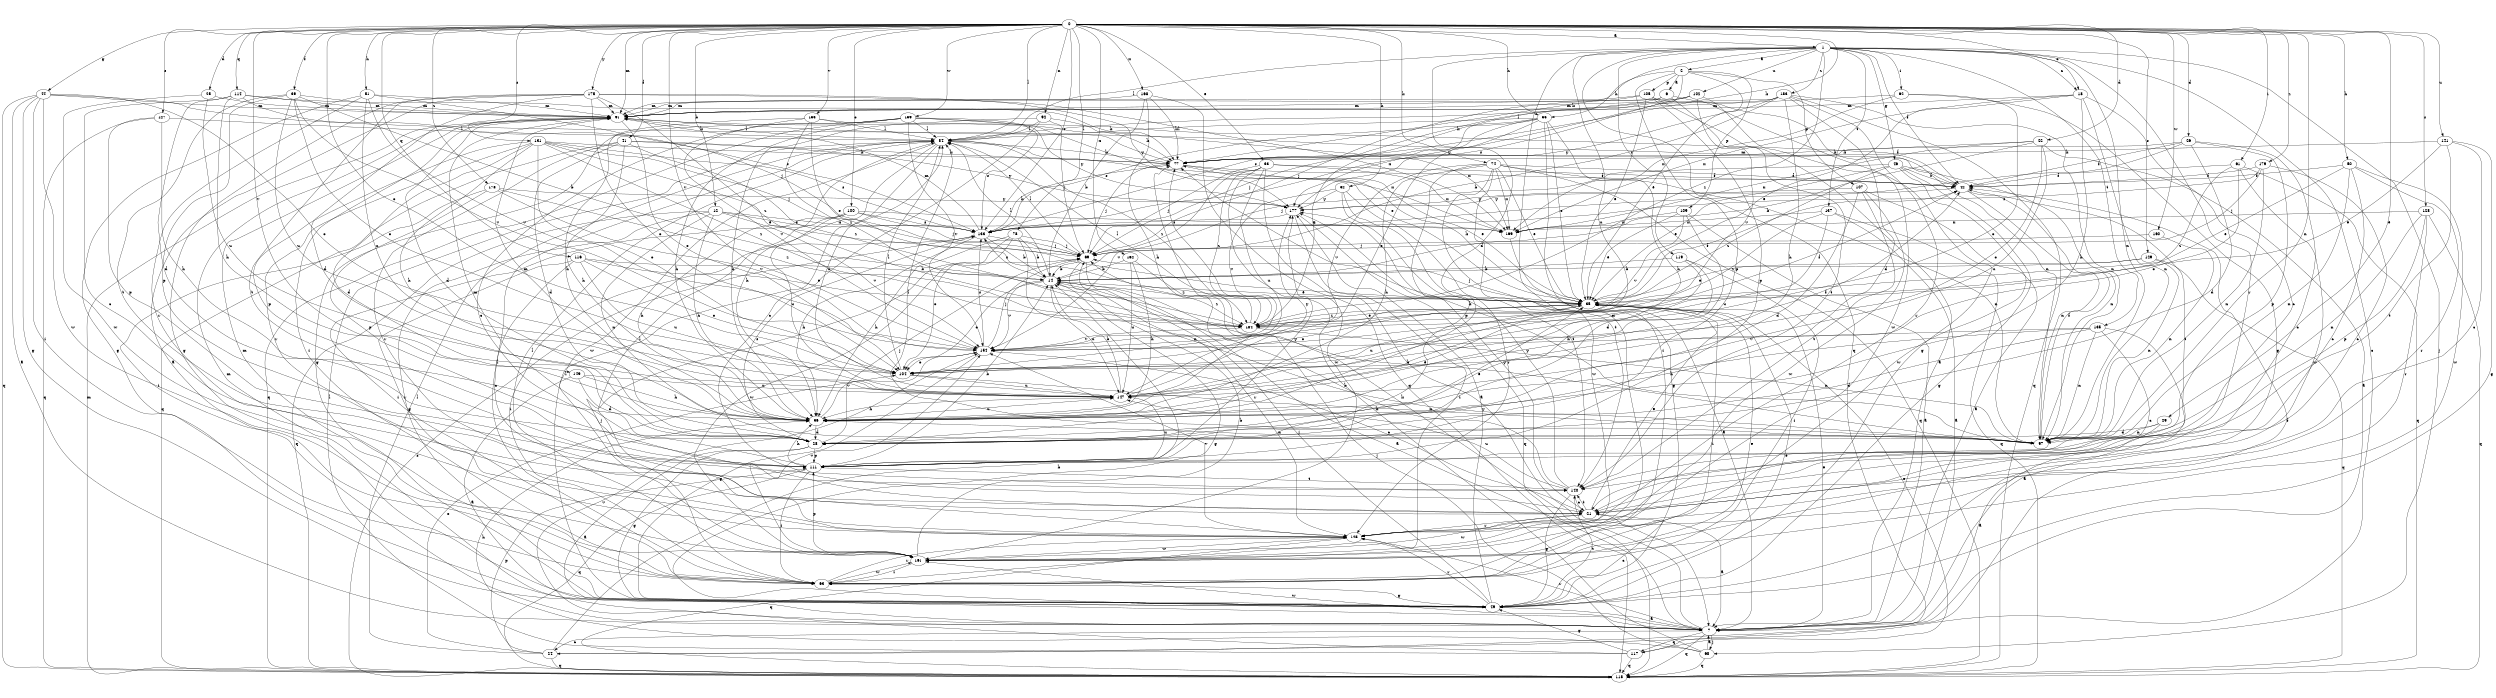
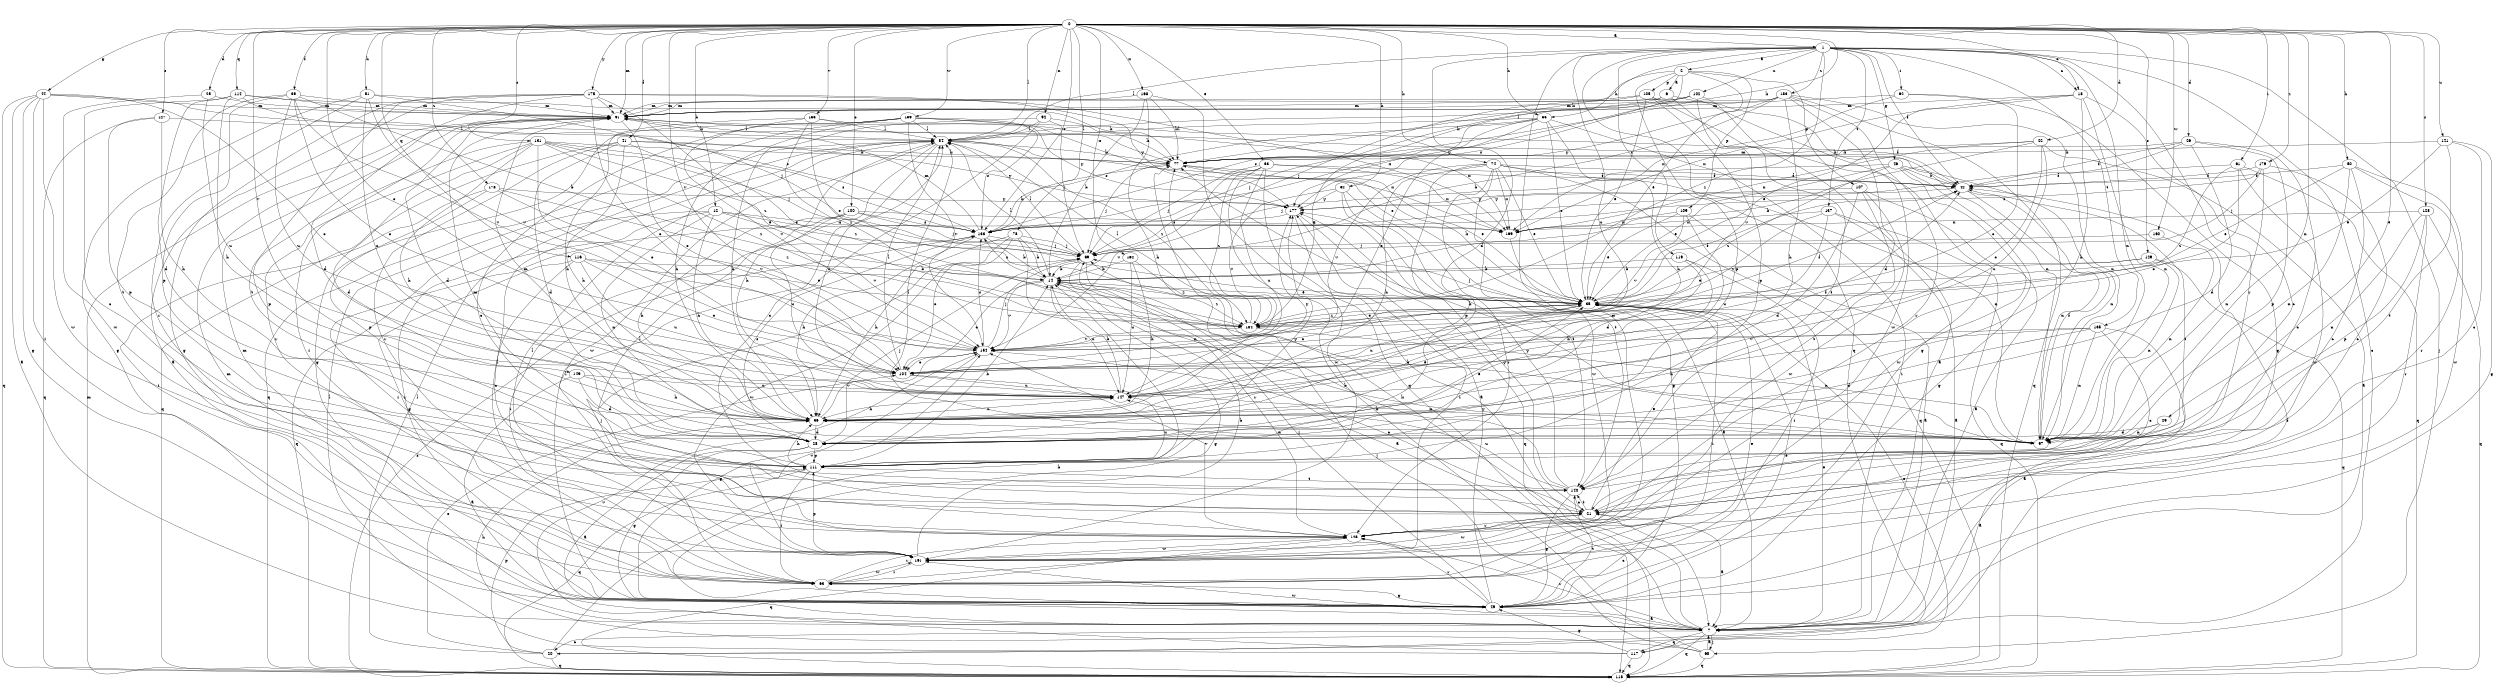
edge "55" -> "63": now "55" -> "7"
node "24": label "24" -> "20"
